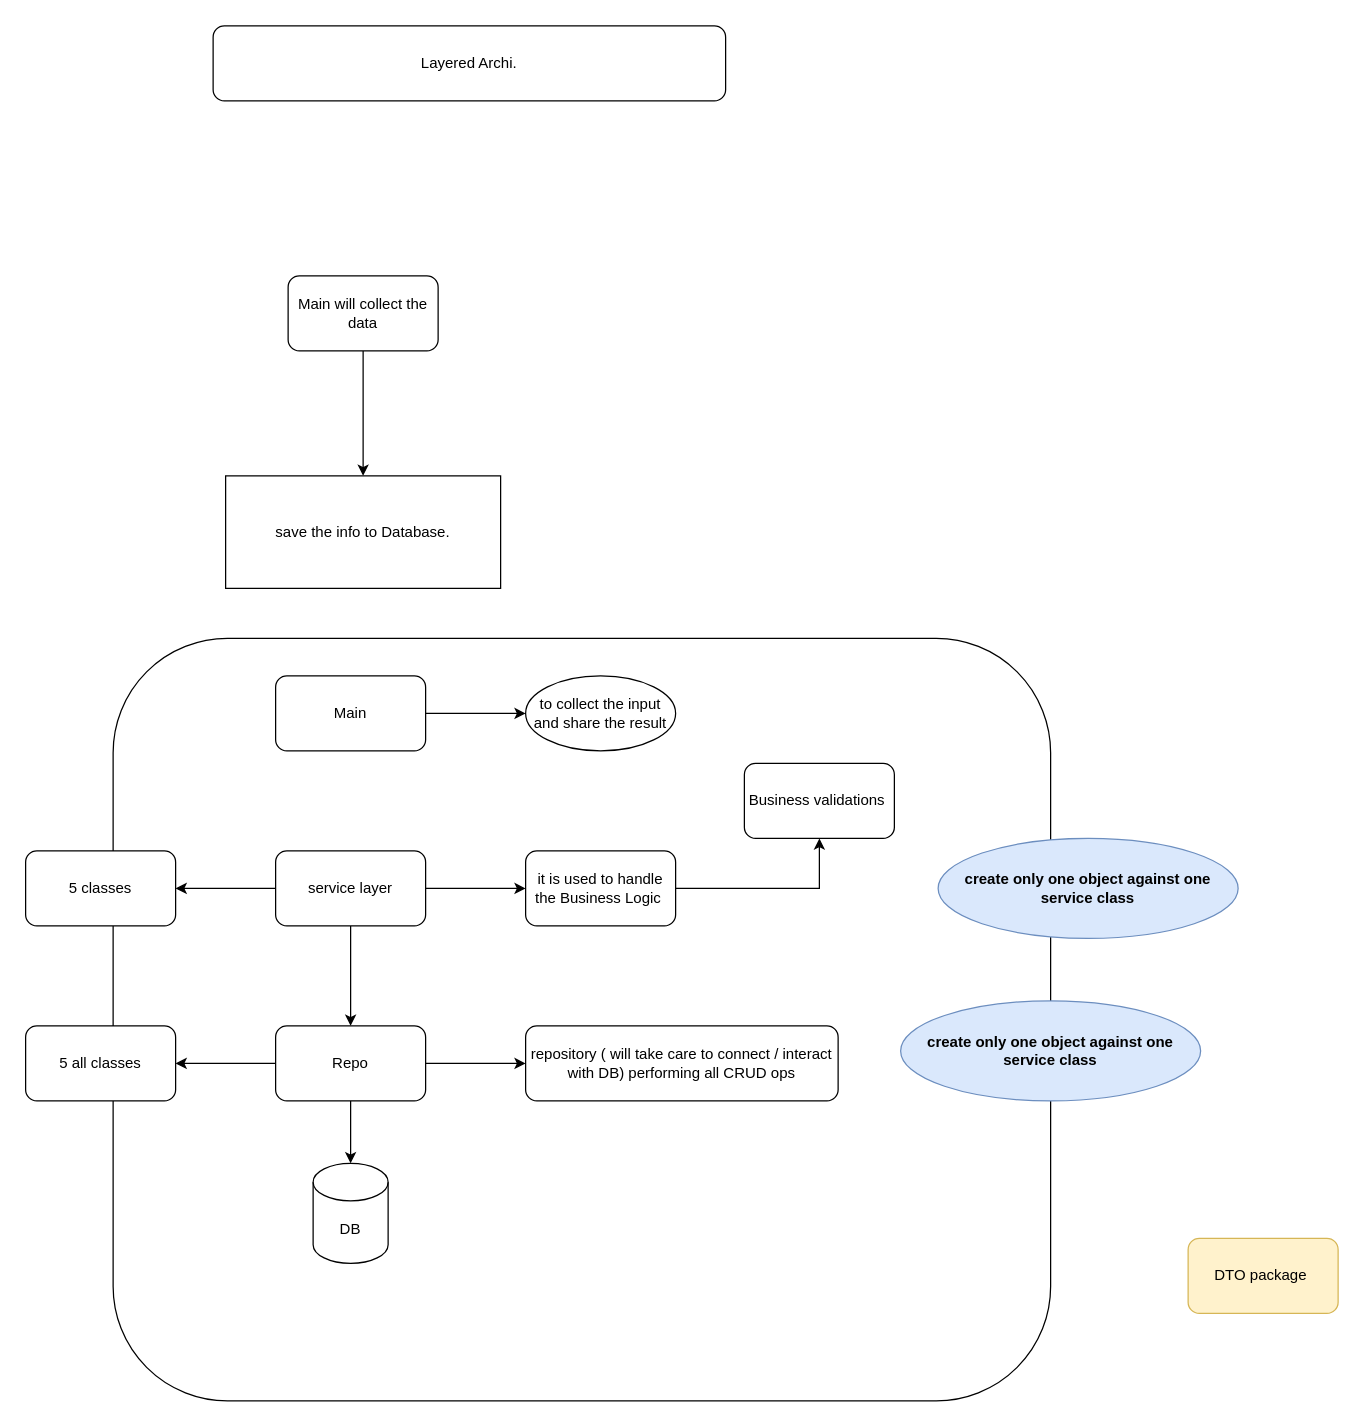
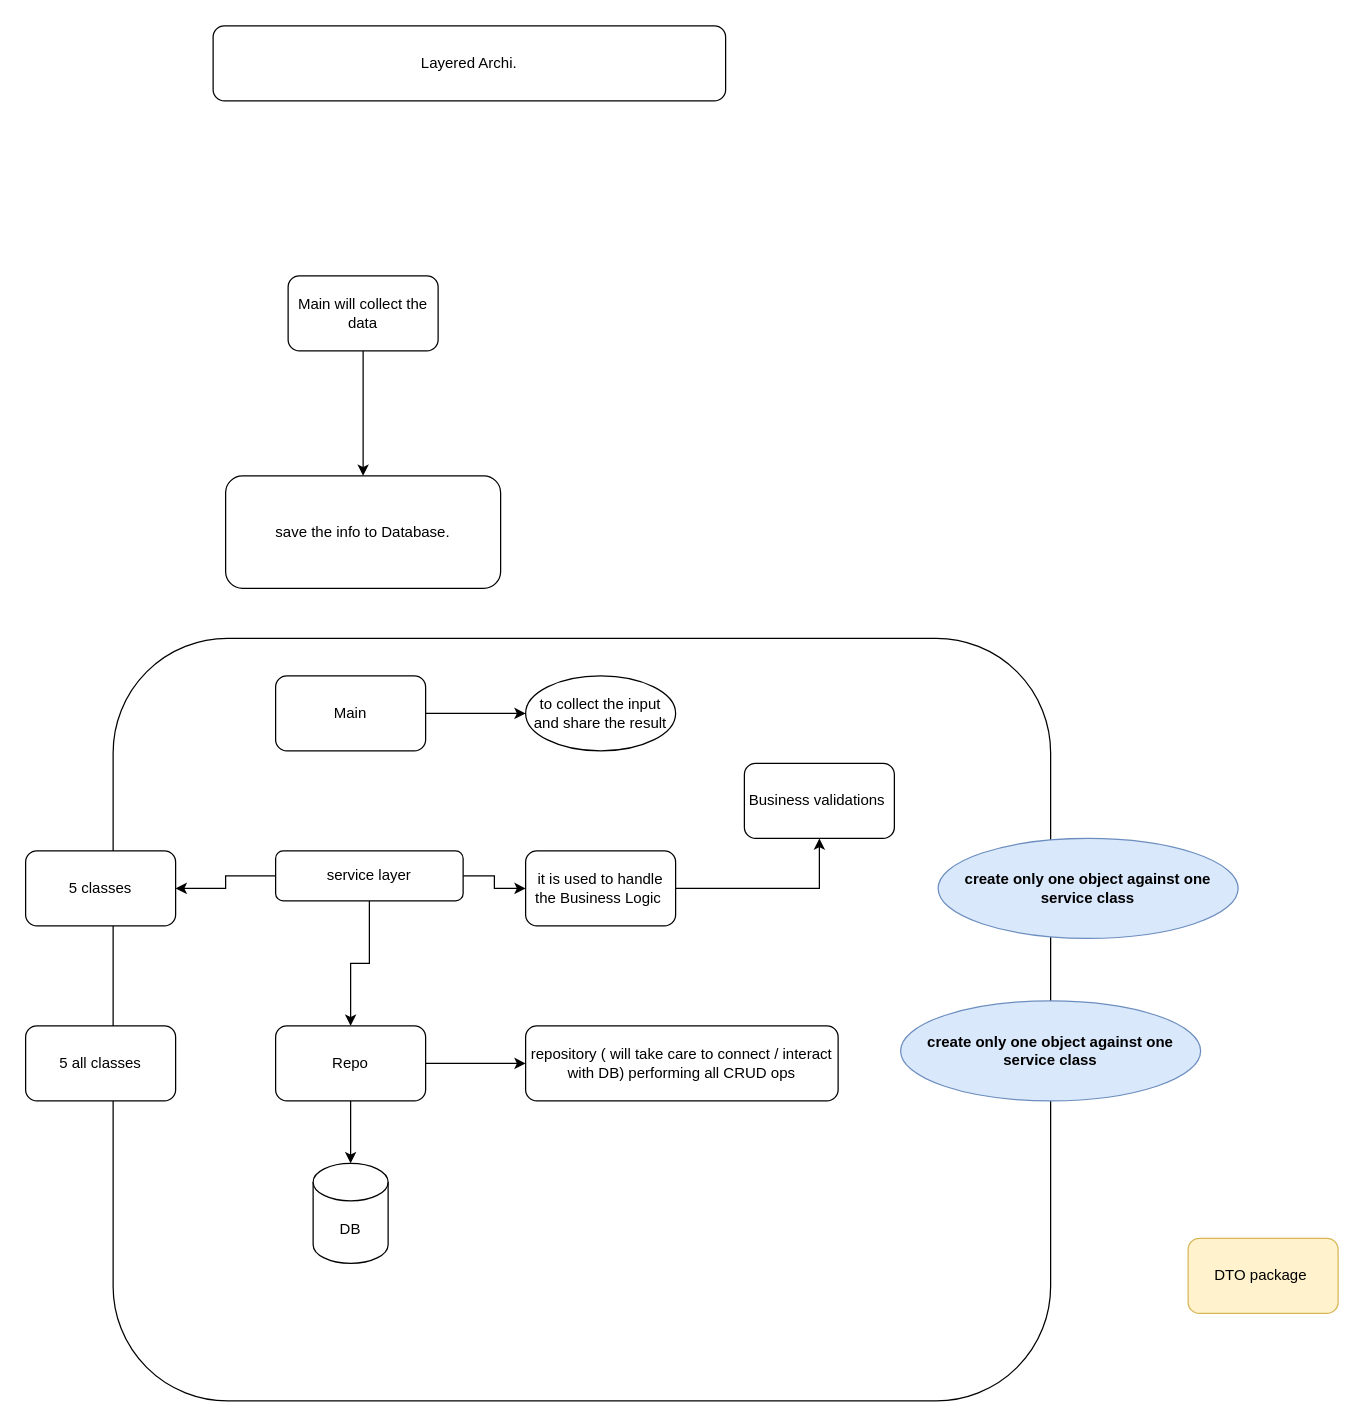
node "save the info to Database.": shape rectangle -> rounded rectangle
node "service layer": size 150x75 -> 188x50
edge "Repo" -> "5 all classes": removed
